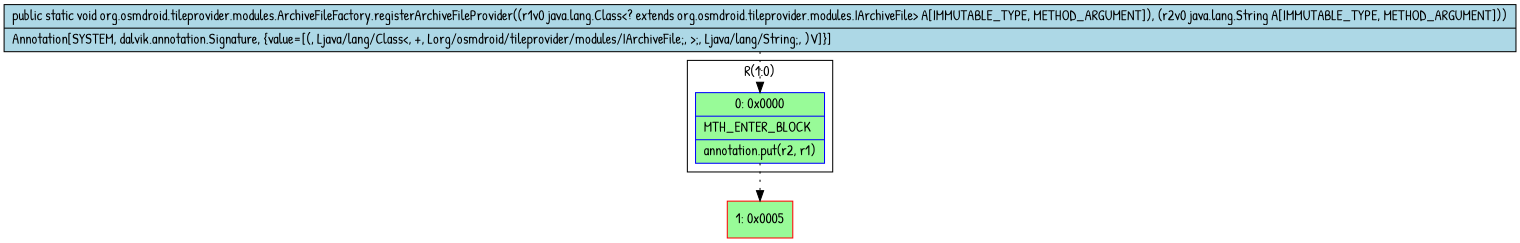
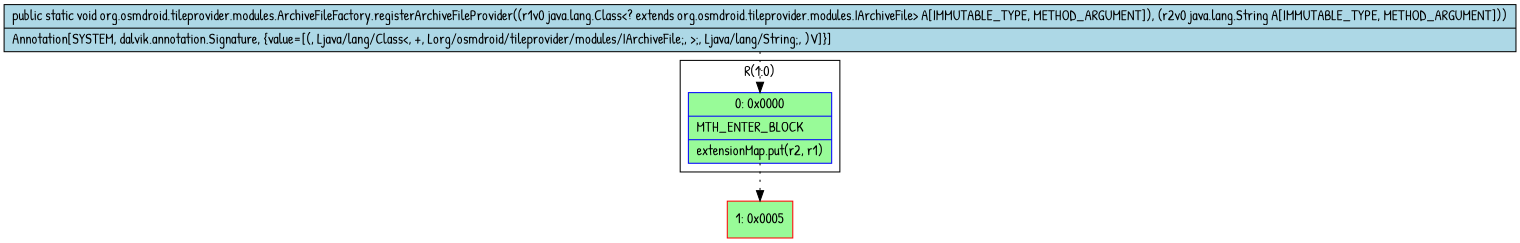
node "0: 0x0000": text "annotation.put(r2, r1)" -> "extensionMap.put(r2, r1)"
